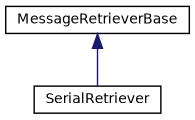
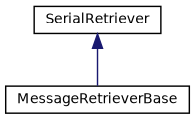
edge "SerialRetriever" -> "MessageRetrieverBase": reversed
